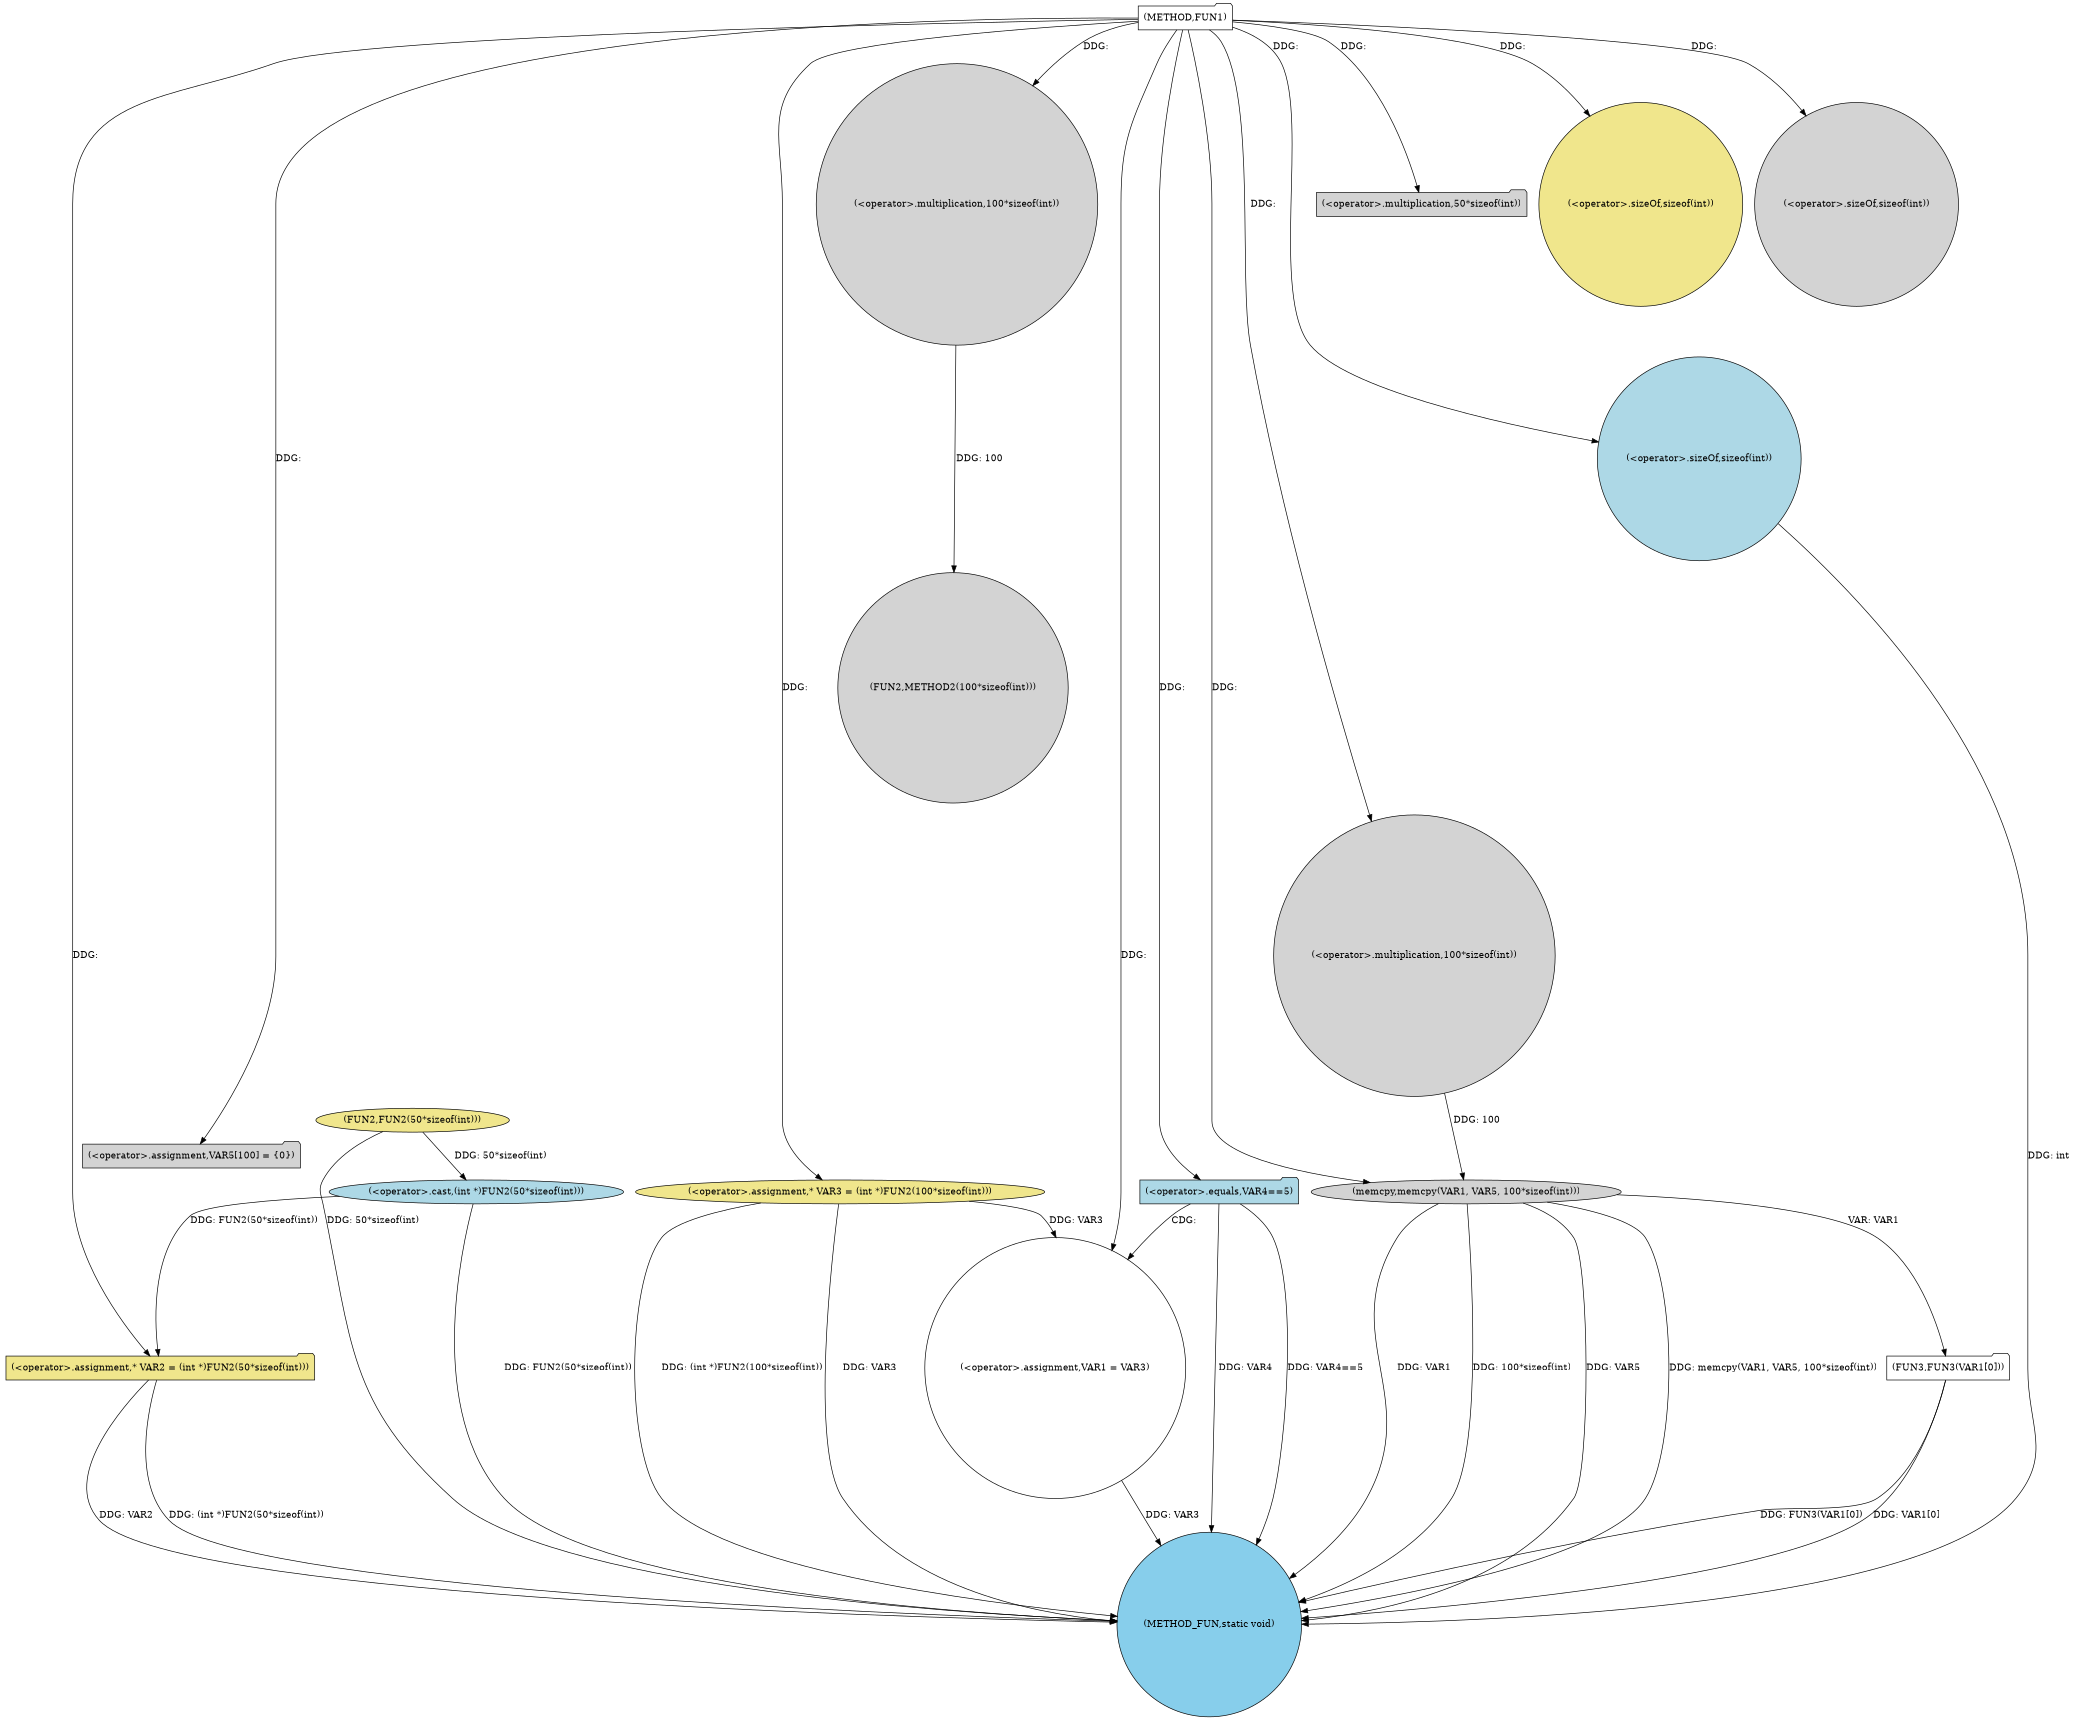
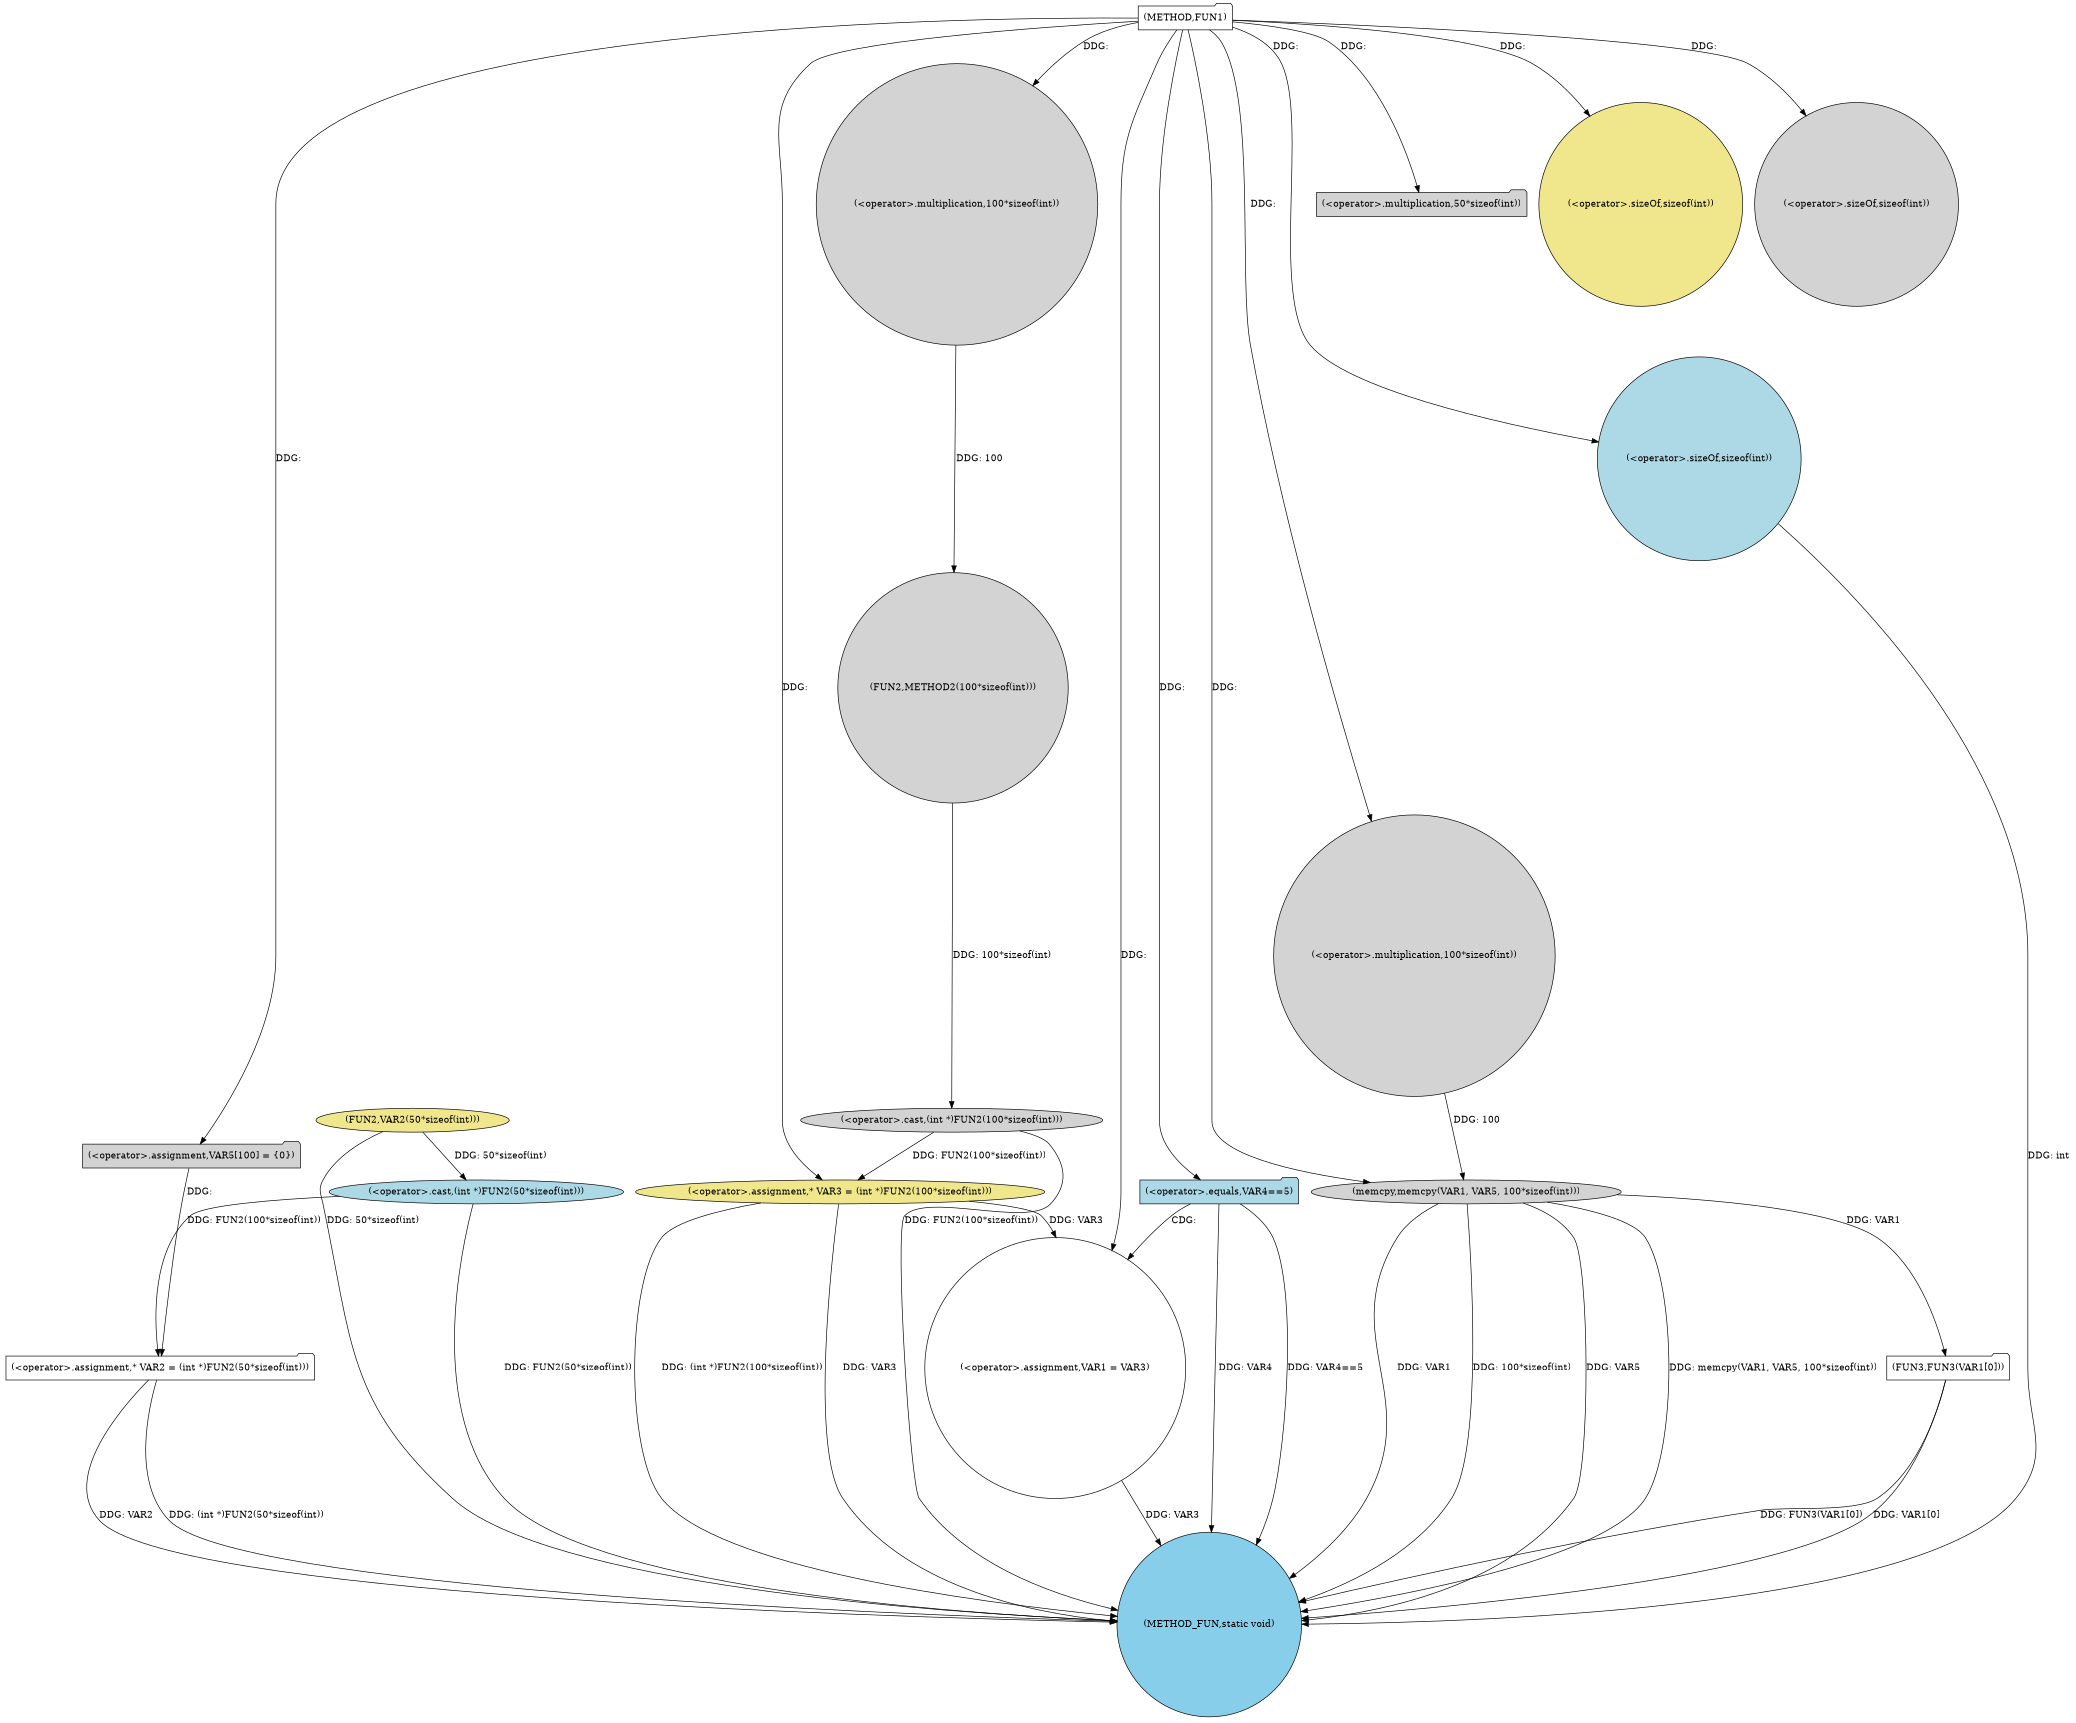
edge "(METHOD,FUN1)" -> "(<operator>.assignment,* VAR2 = (int *)FUN2(50*sizeof(int)))": now "(<operator>.assignment,VAR5[100] = {0})" -> "(<operator>.assignment,* VAR2 = (int *)FUN2(50*sizeof(int)))"
node "(FUN2,FUN2(50*sizeof(int)))": label "(FUN2,FUN2(50*sizeof(int)))" -> "(FUN2,VAR2(50*sizeof(int)))"
node "(<operator>.cast,(int *)FUN2(100*sizeof(int)))": added
edge "(<operator>.cast,(int *)FUN2(50*sizeof(int)))" -> "(<operator>.assignment,* VAR2 = (int *)FUN2(50*sizeof(int)))": label "DDG: FUN2(50*sizeof(int))" -> "DDG: FUN2(100*sizeof(int))"
edge "(memcpy,memcpy(VAR1, VAR5, 100*sizeof(int)))" -> "(FUN3,FUN3(VAR1[0]))": label "VAR: VAR1" -> "DDG: VAR1"
node "(<operator>.assignment,* VAR2 = (int *)FUN2(50*sizeof(int)))": fillcolor khaki -> white
